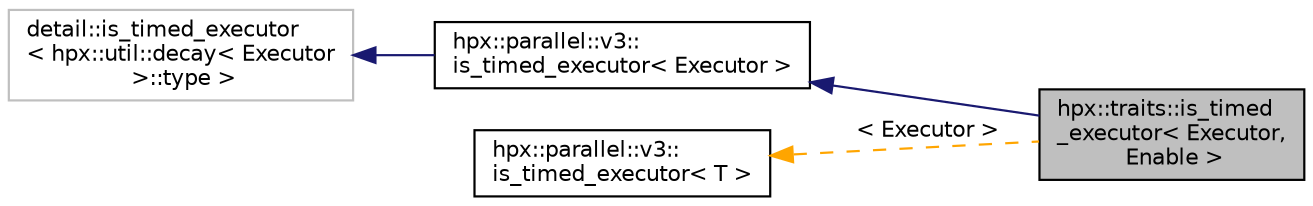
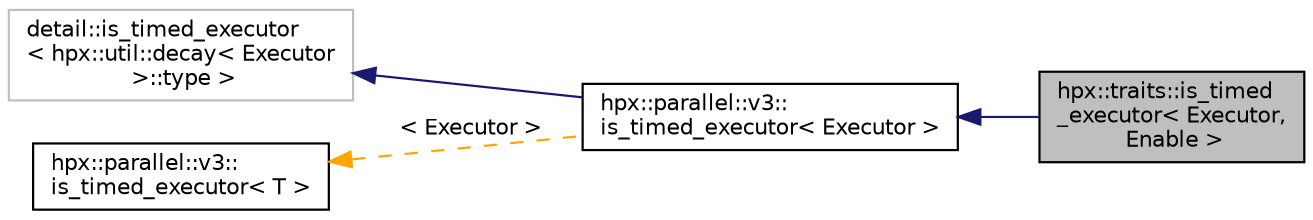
edge "hpx::traits::is_timed _executor< Executor, Enable >" -> "hpx::parallel::v3:: is_timed_executor< T >": now "hpx::parallel::v3:: is_timed_executor< Executor >" -> "hpx::parallel::v3:: is_timed_executor< T >"
